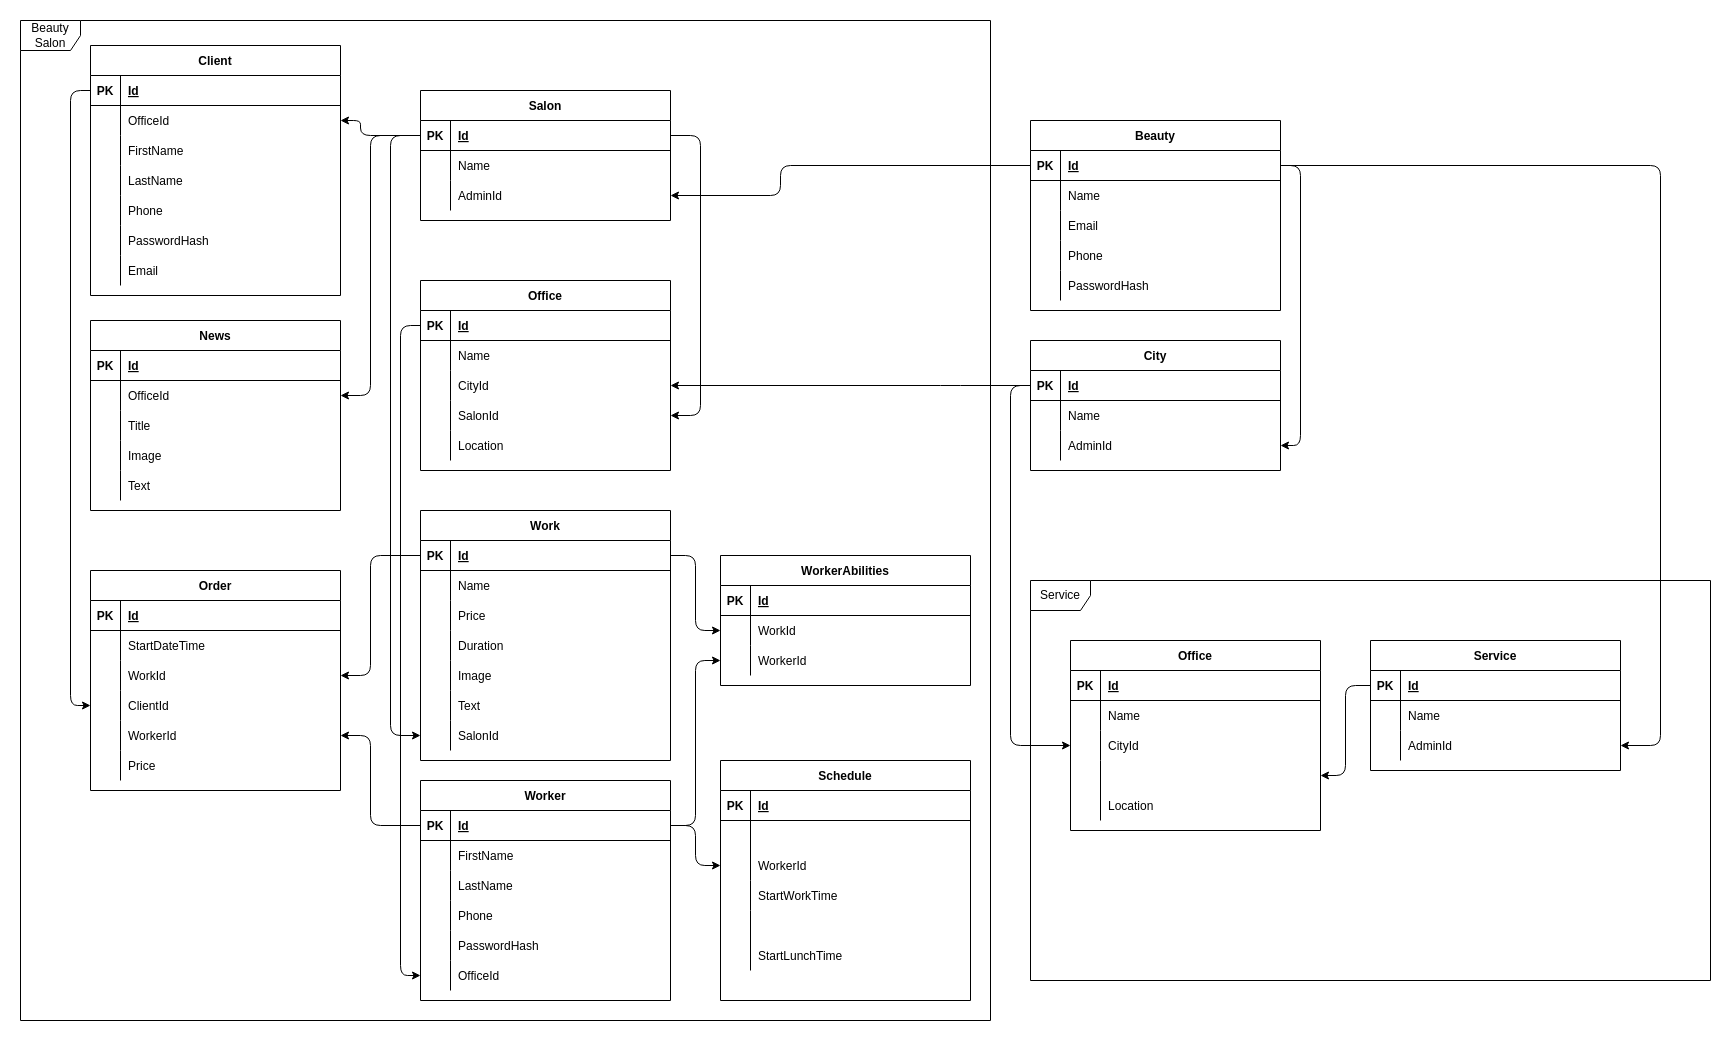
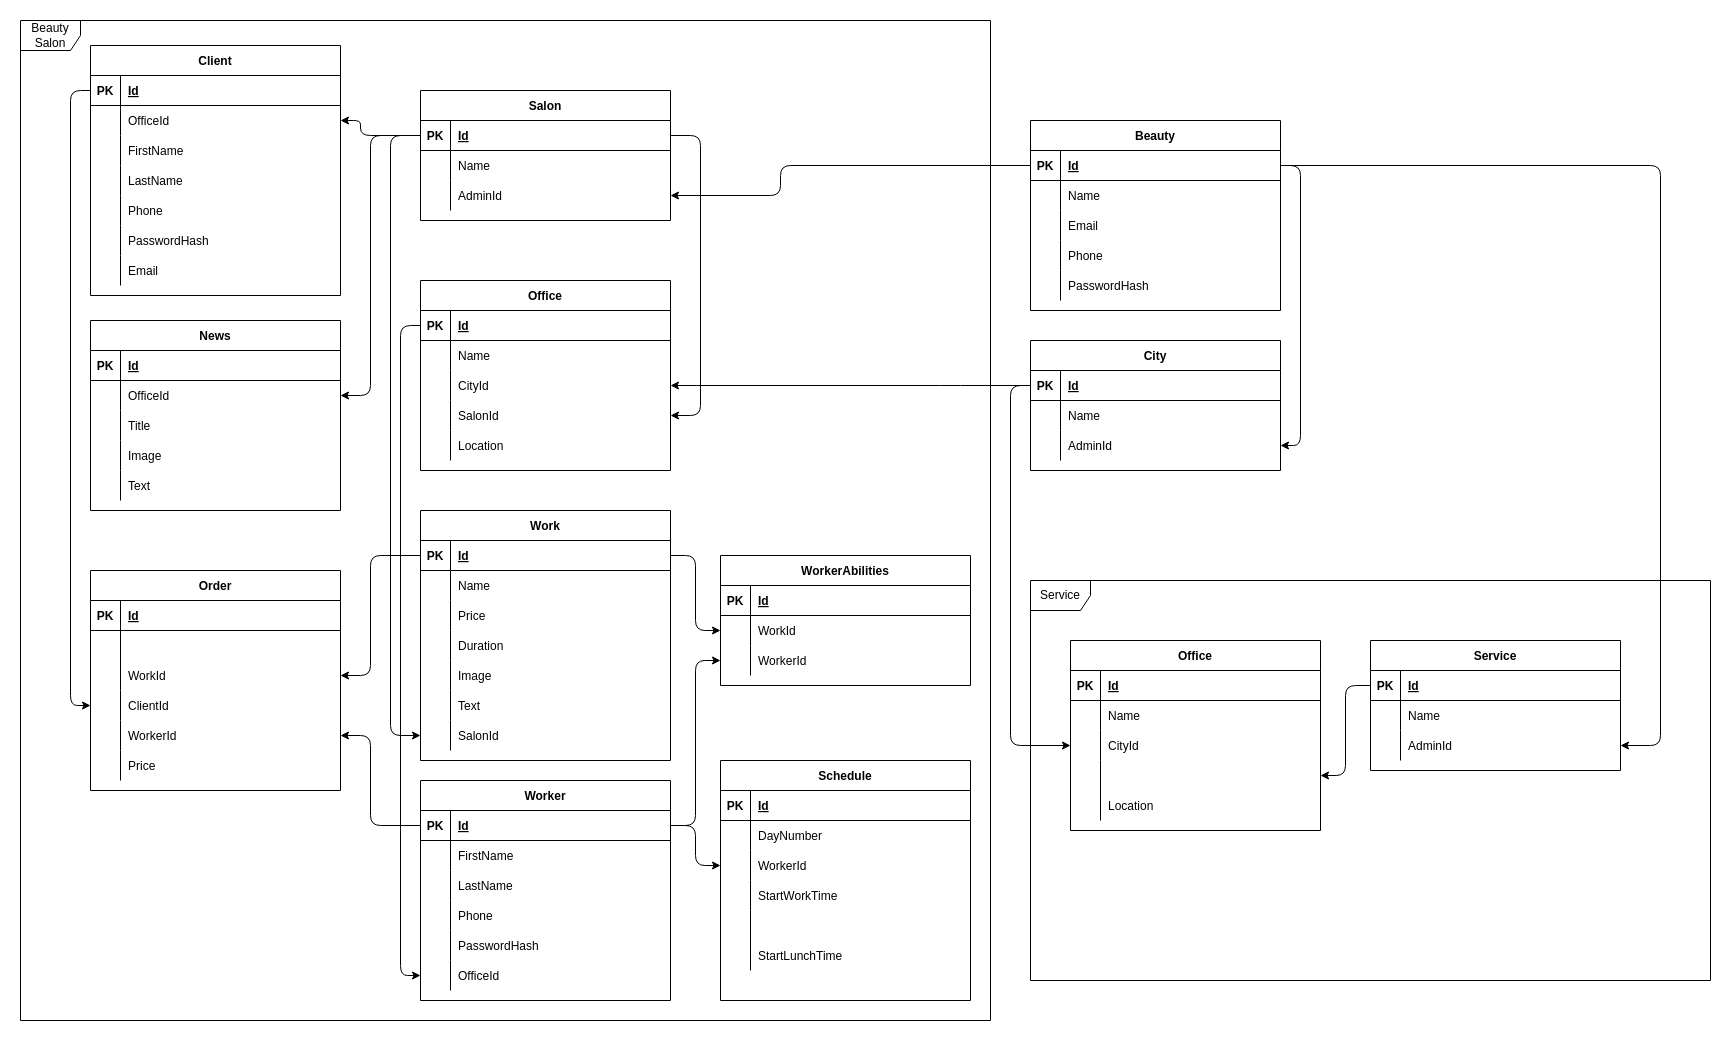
node "StartDateTime": removed
node "DayNumber": added
